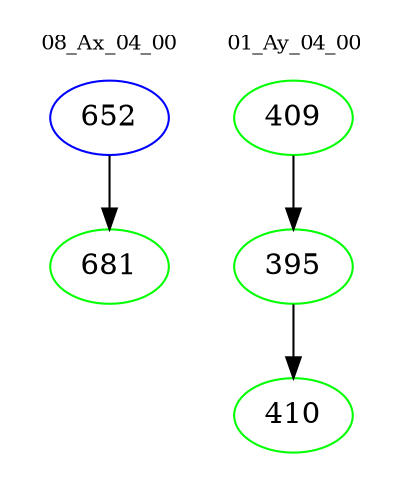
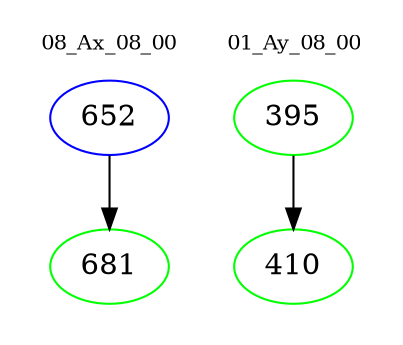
cluster "08_Ax_04_00": label "08_Ax_04_00" -> "08_Ax_08_00"
cluster "01_Ay_04_00": label "01_Ay_04_00" -> "01_Ay_08_00"
node "409": removed
